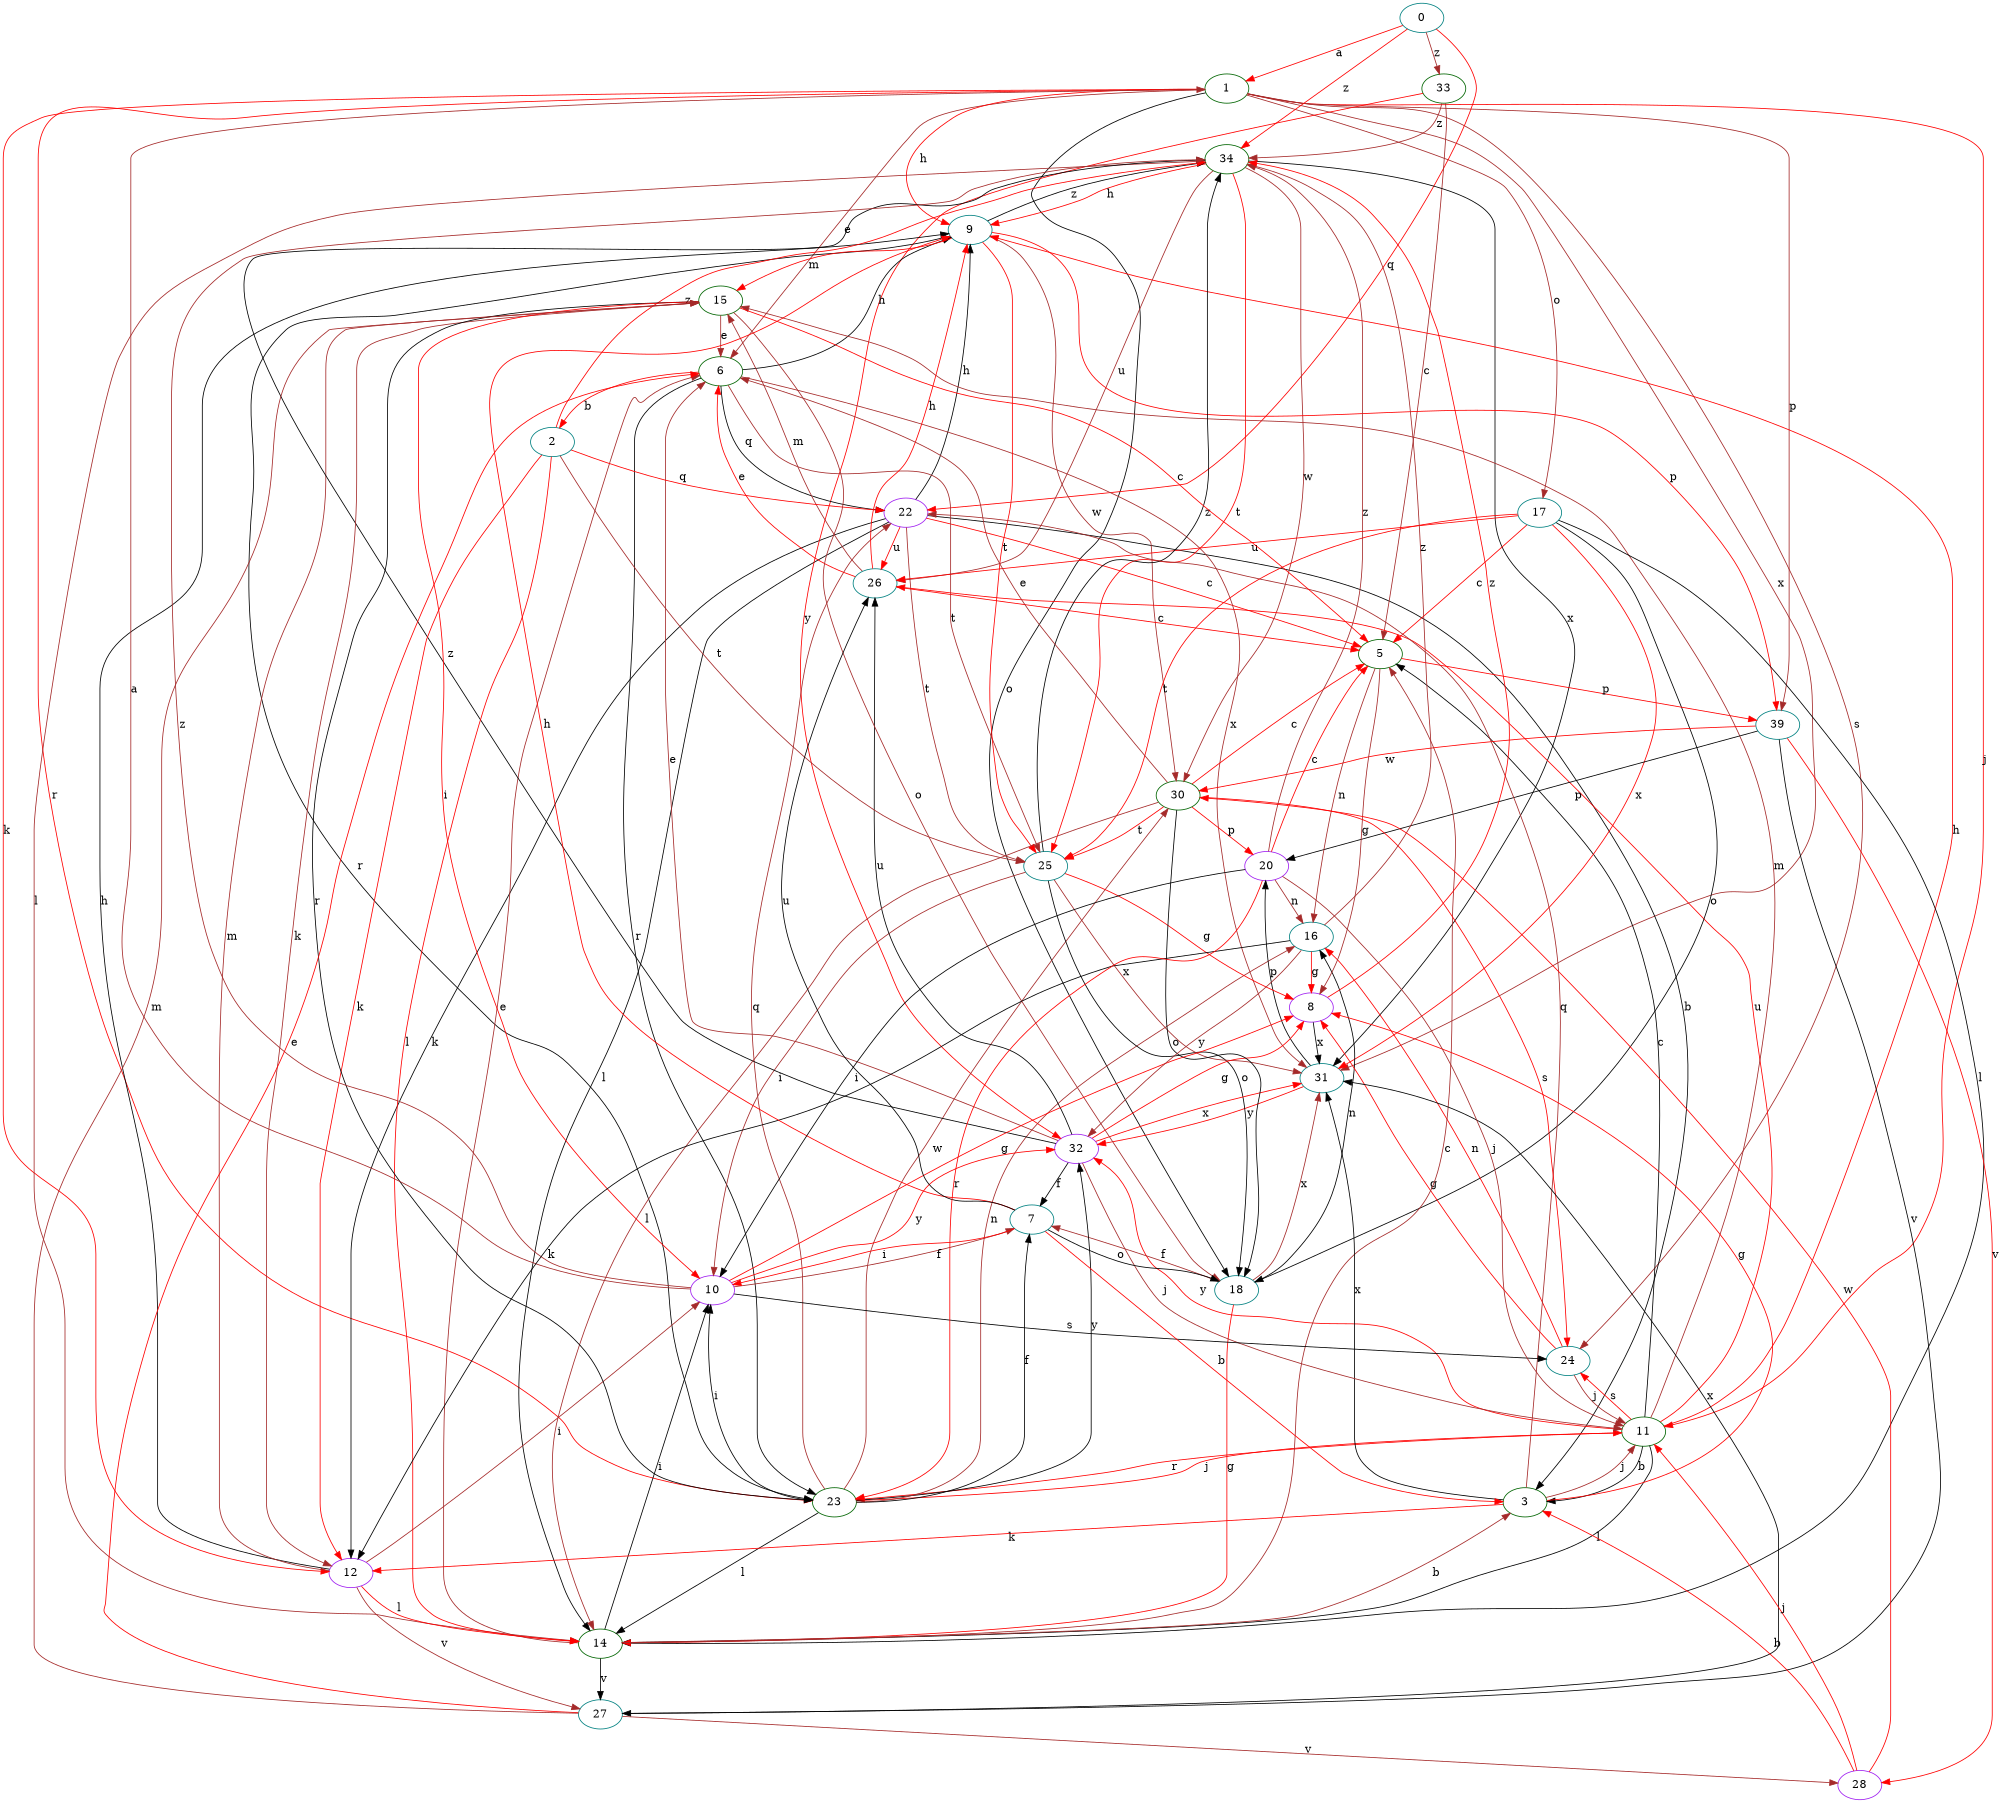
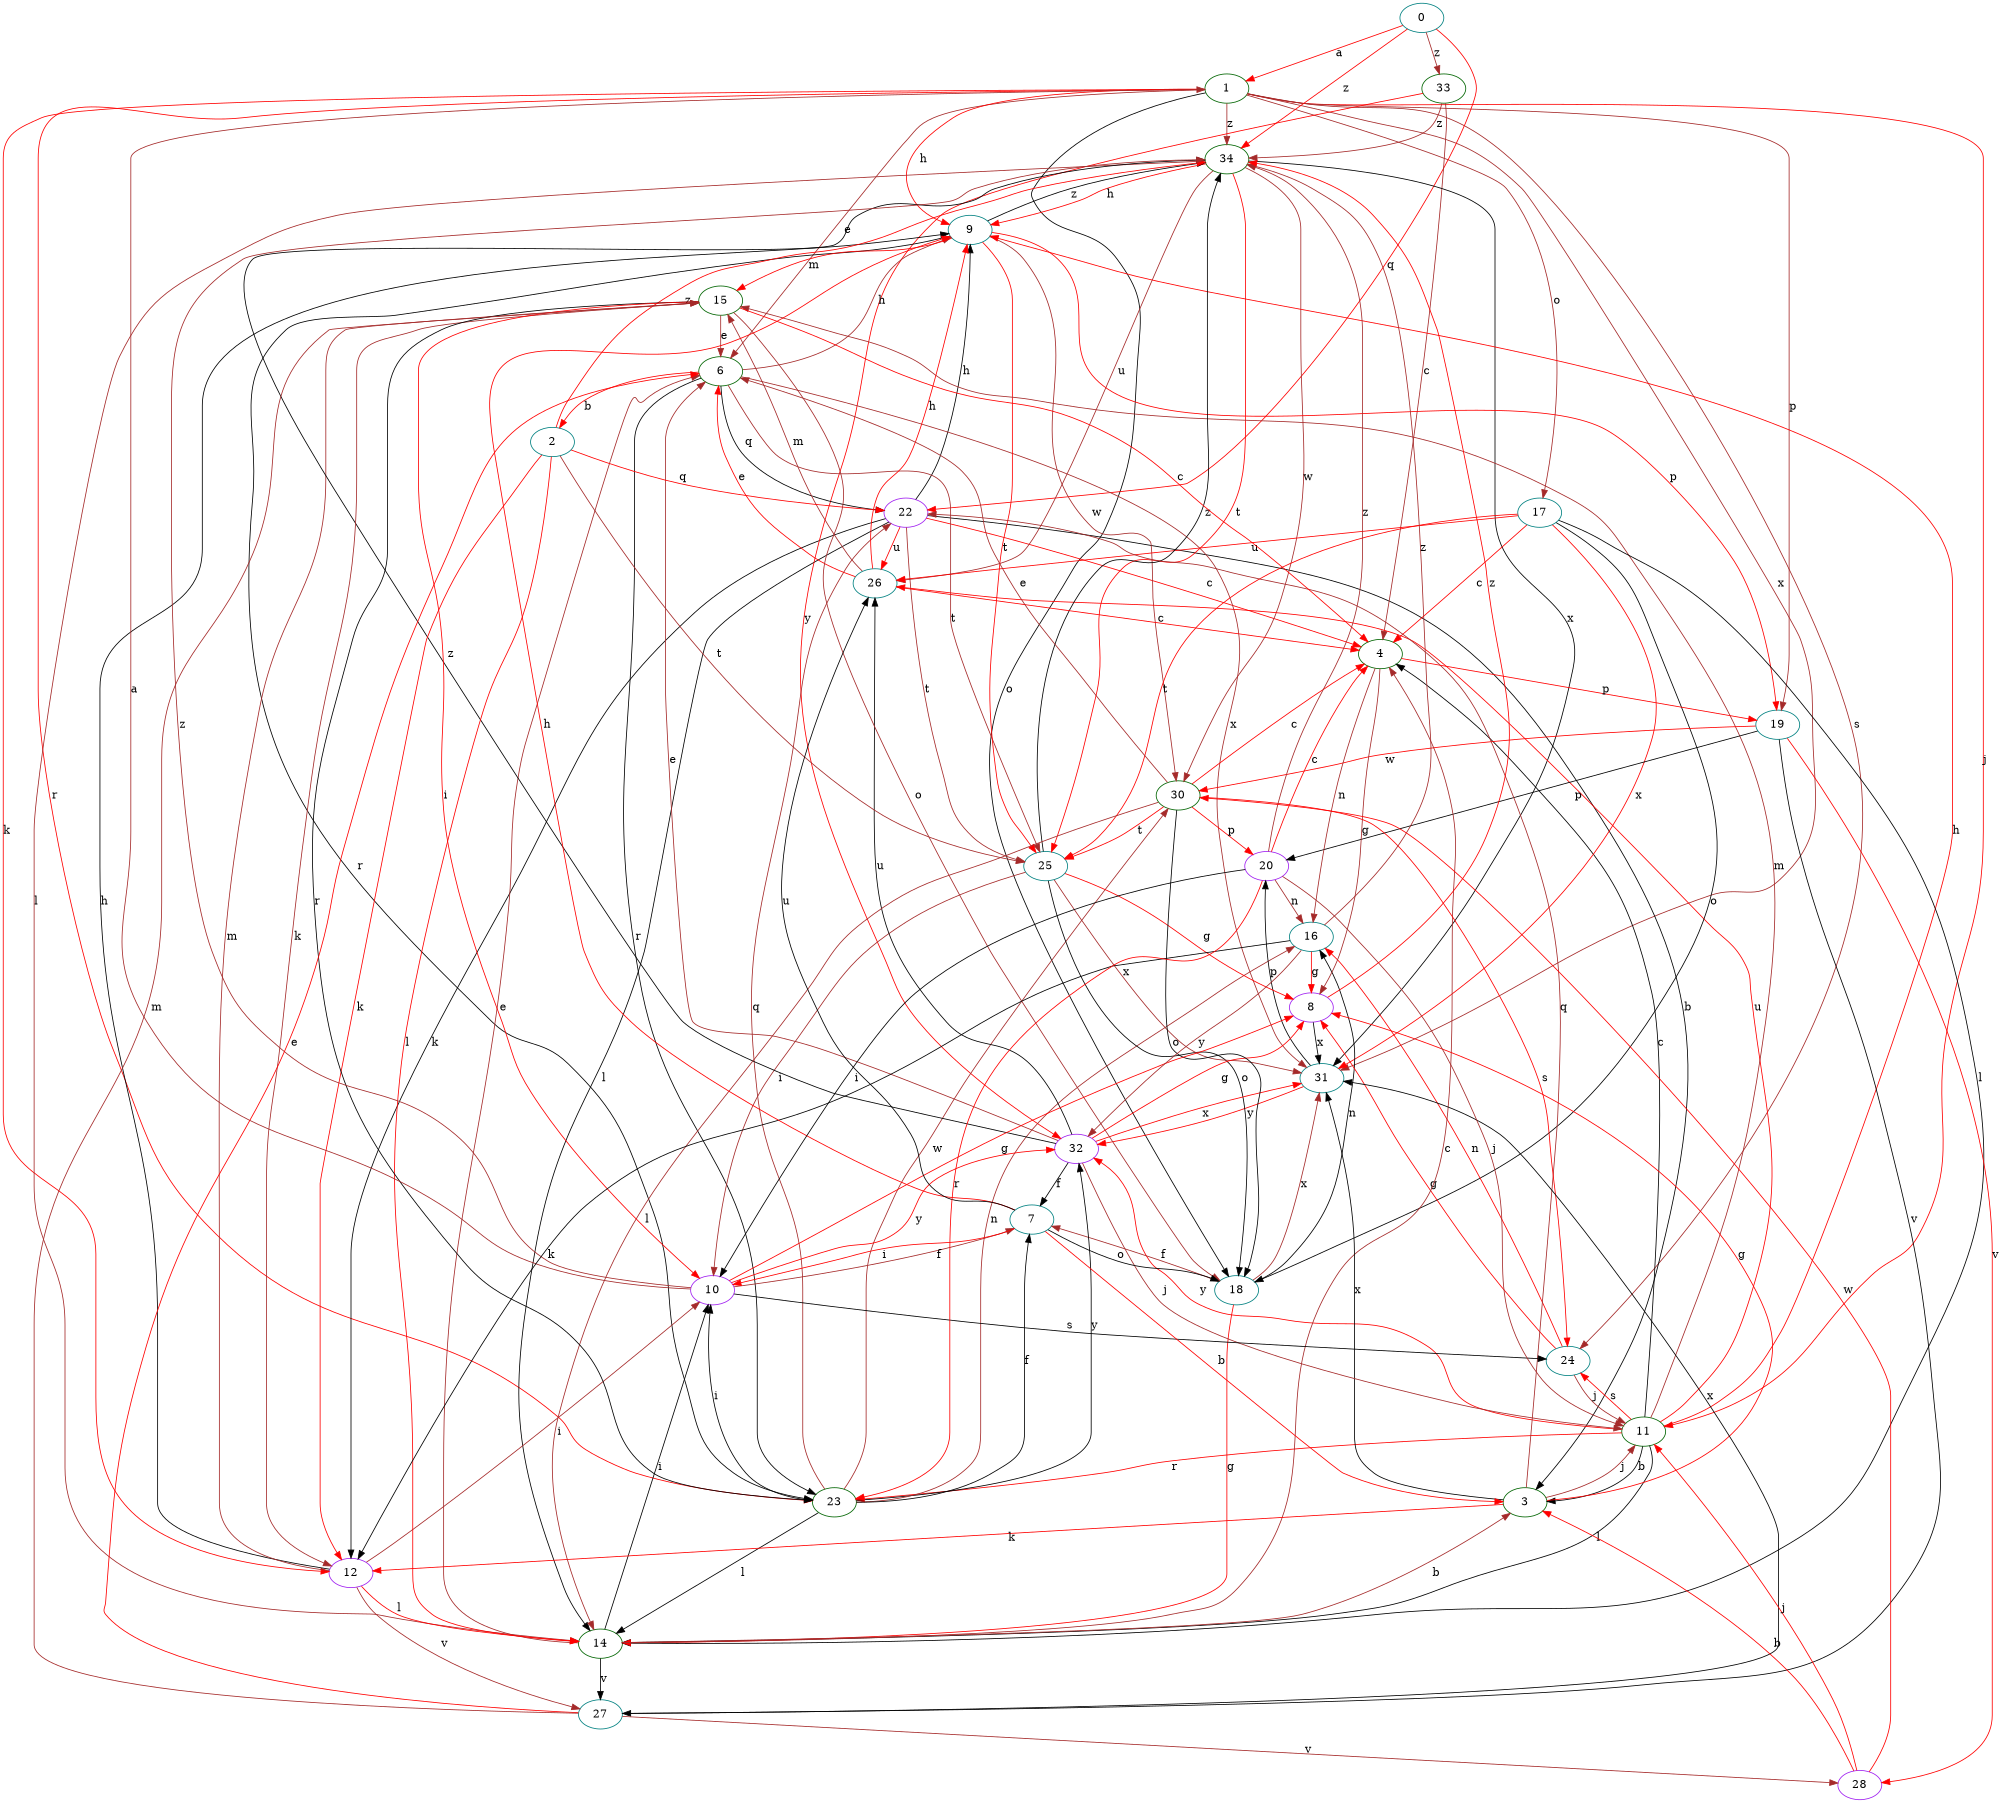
edge "1" -> "34": added, label "z"
edge "6" -> "9": color black -> brown
node "5": label "5" -> "4"
node "39": label "39" -> "19"
edge "23" -> "11": removed, label "j"
